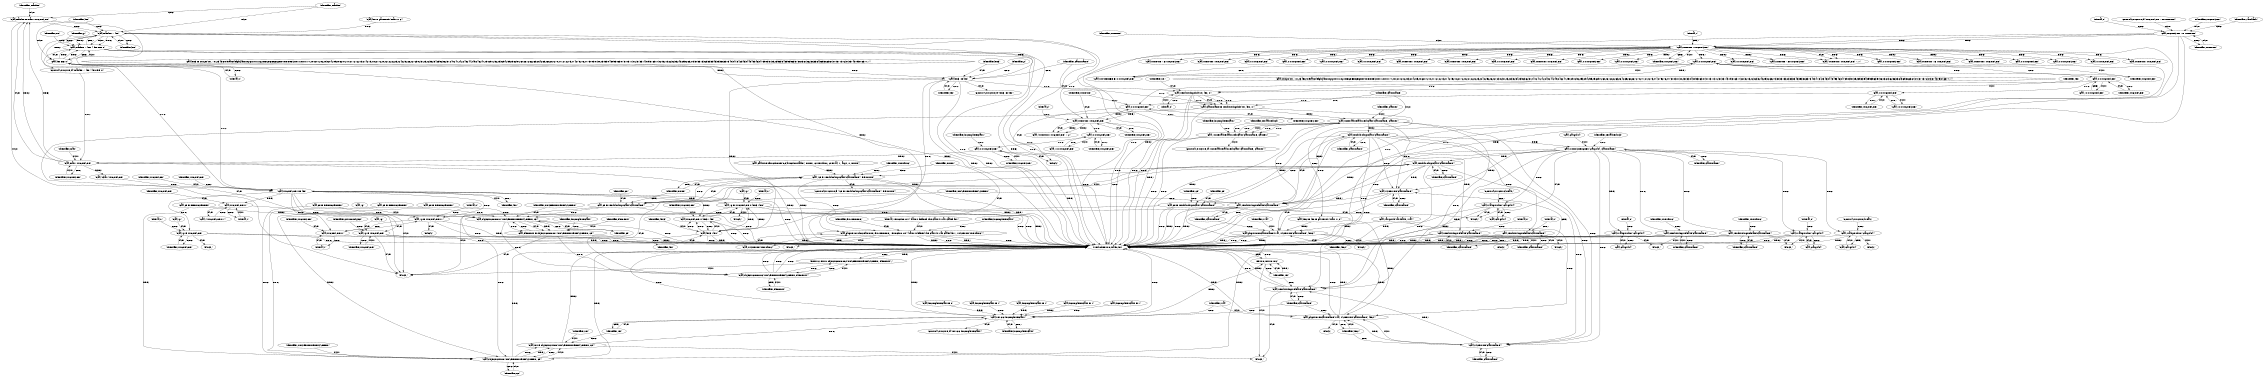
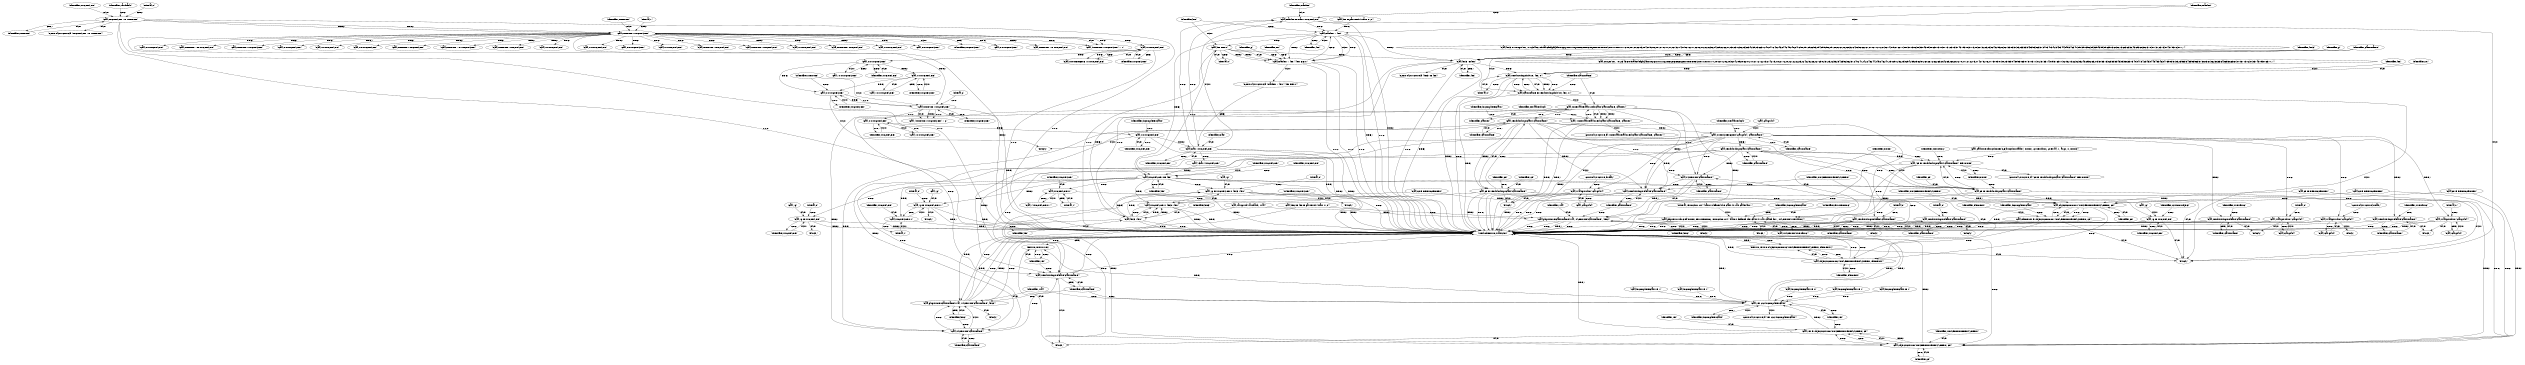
edge "(ControlStructure,if (YYCURSOR >= YYLIMIT))" -> "(Call,YYCURSOR >= YYLIMIT)": reversed
edge "(Call,maxlen < len || len == 0)" -> "(Call,len == 0)": removed, label "CFG:"
edge "(Call,unserialize_allowed_class(class_name, classes))" -> "(Identifier,classes)": added, label "CFG:"
edge "(Call,class_name = zend_string_init(str, len, 0))" -> "(Call,unserialize_allowed_class(class_name, classes))": label "DDG: " -> "AST: "
edge "(Call,class_name = zend_string_init(str, len, 0))" -> "(Call,len2 = len = parse_uiv(start + 2))": now "(Call,class_name = zend_string_init(str, len, 0))" -> "(Call,zend_string_init(str, len, 0))"
